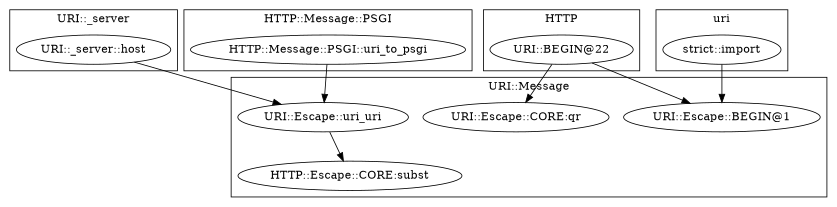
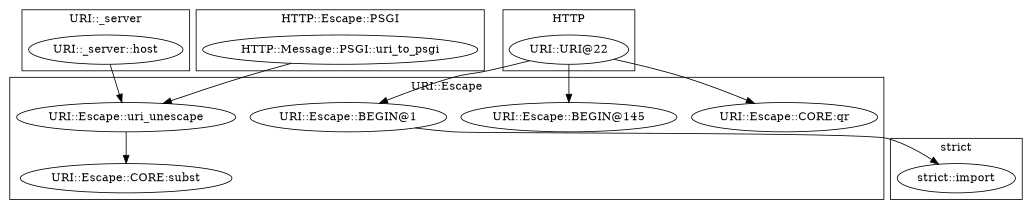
cluster "HTTP::Message::PSGI": label "HTTP::Message::PSGI" -> "HTTP::Escape::PSGI"
cluster "uri": label "uri" -> "strict"
node "URI::BEGIN@22": label "URI::BEGIN@22" -> "URI::URI@22"
edge "strict::import" -> "URI::Escape::BEGIN@1": reversed
cluster "URI::Message": label "URI::Message" -> "URI::Escape"
node "URI::Escape::uri_uri": label "URI::Escape::uri_uri" -> "URI::Escape::uri_unescape"
node "URI::Escape::BEGIN@145": added
node "HTTP::Escape::CORE:subst": label "HTTP::Escape::CORE:subst" -> "URI::Escape::CORE:subst"
